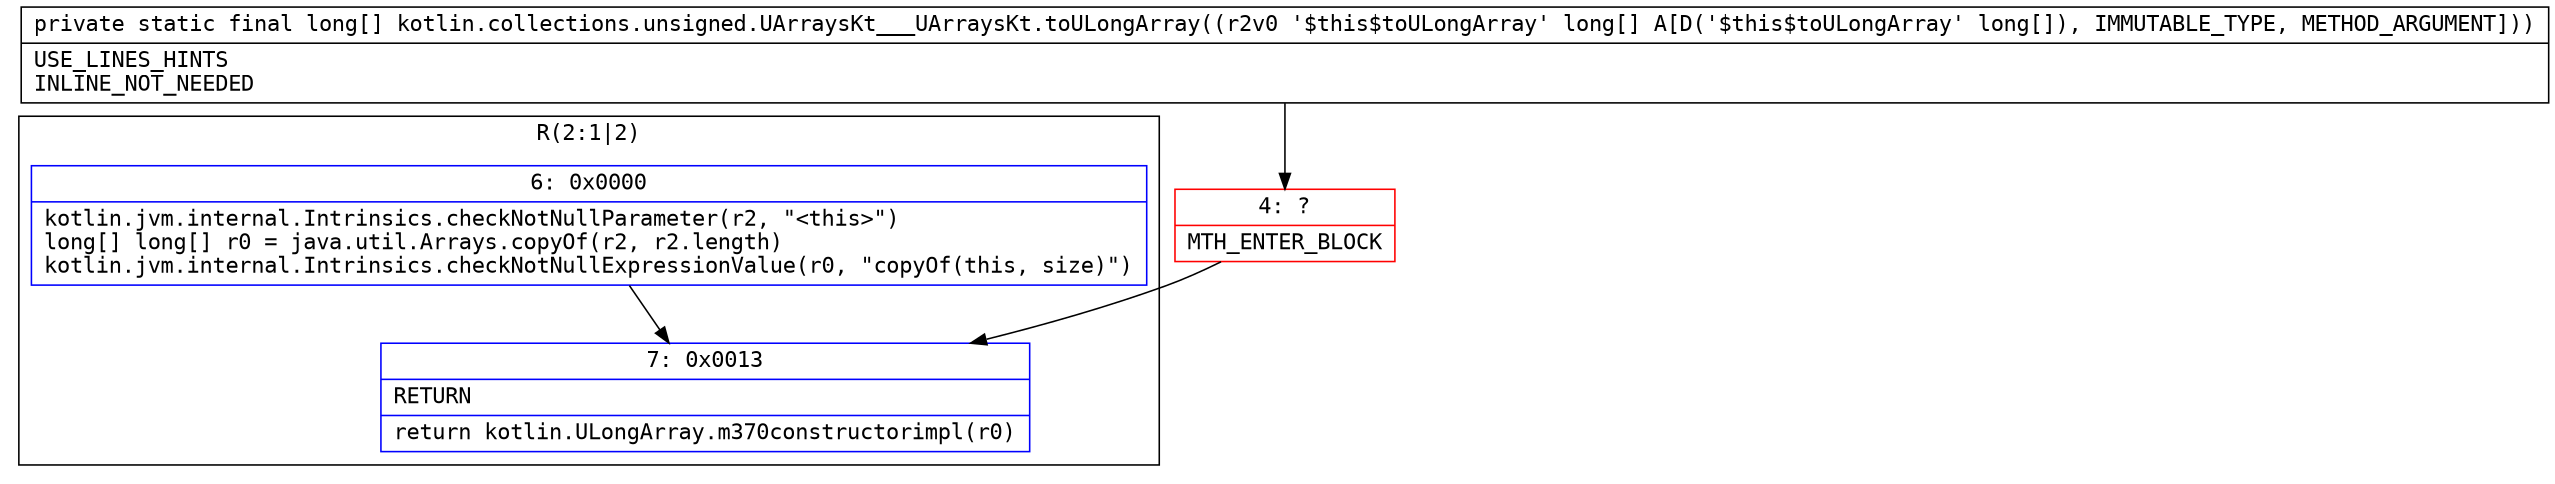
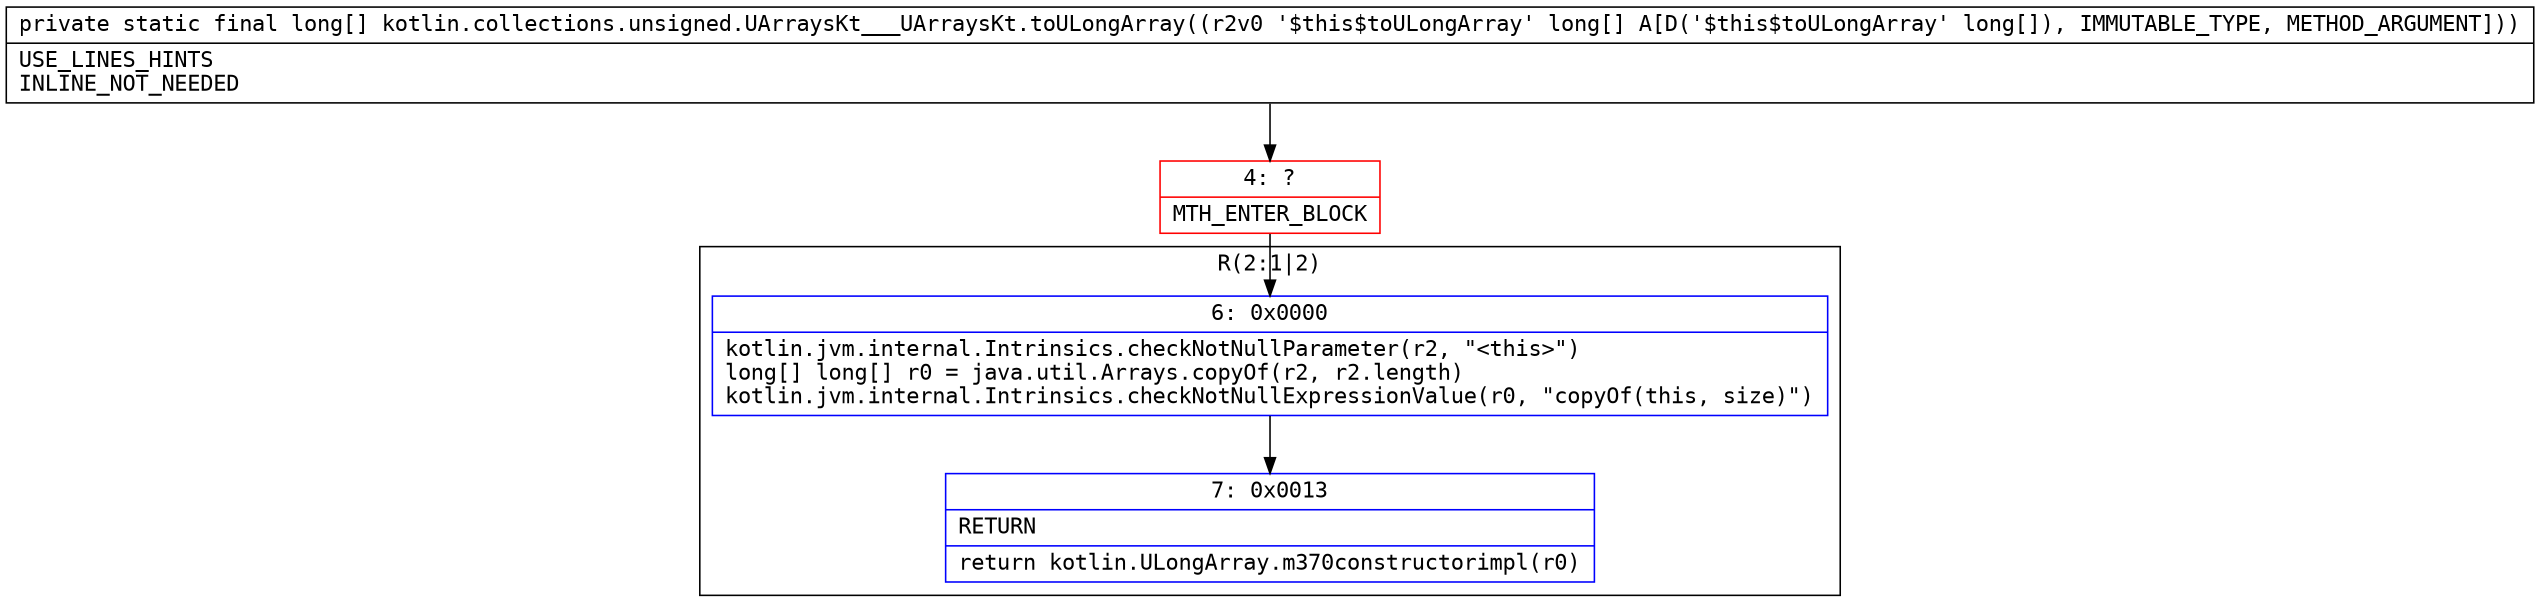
edge "4: ?" -> "7: 0x0013": now "4: ?" -> "6: 0x0000"
